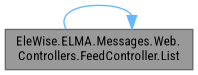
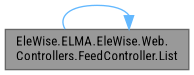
node "EleWise.ELMA.Messages.Web. Controllers.FeedController.List": label "EleWise.ELMA.Messages.Web. Controllers.FeedController.List" -> "EleWise.ELMA.EleWise.Web. Controllers.FeedController.List"
